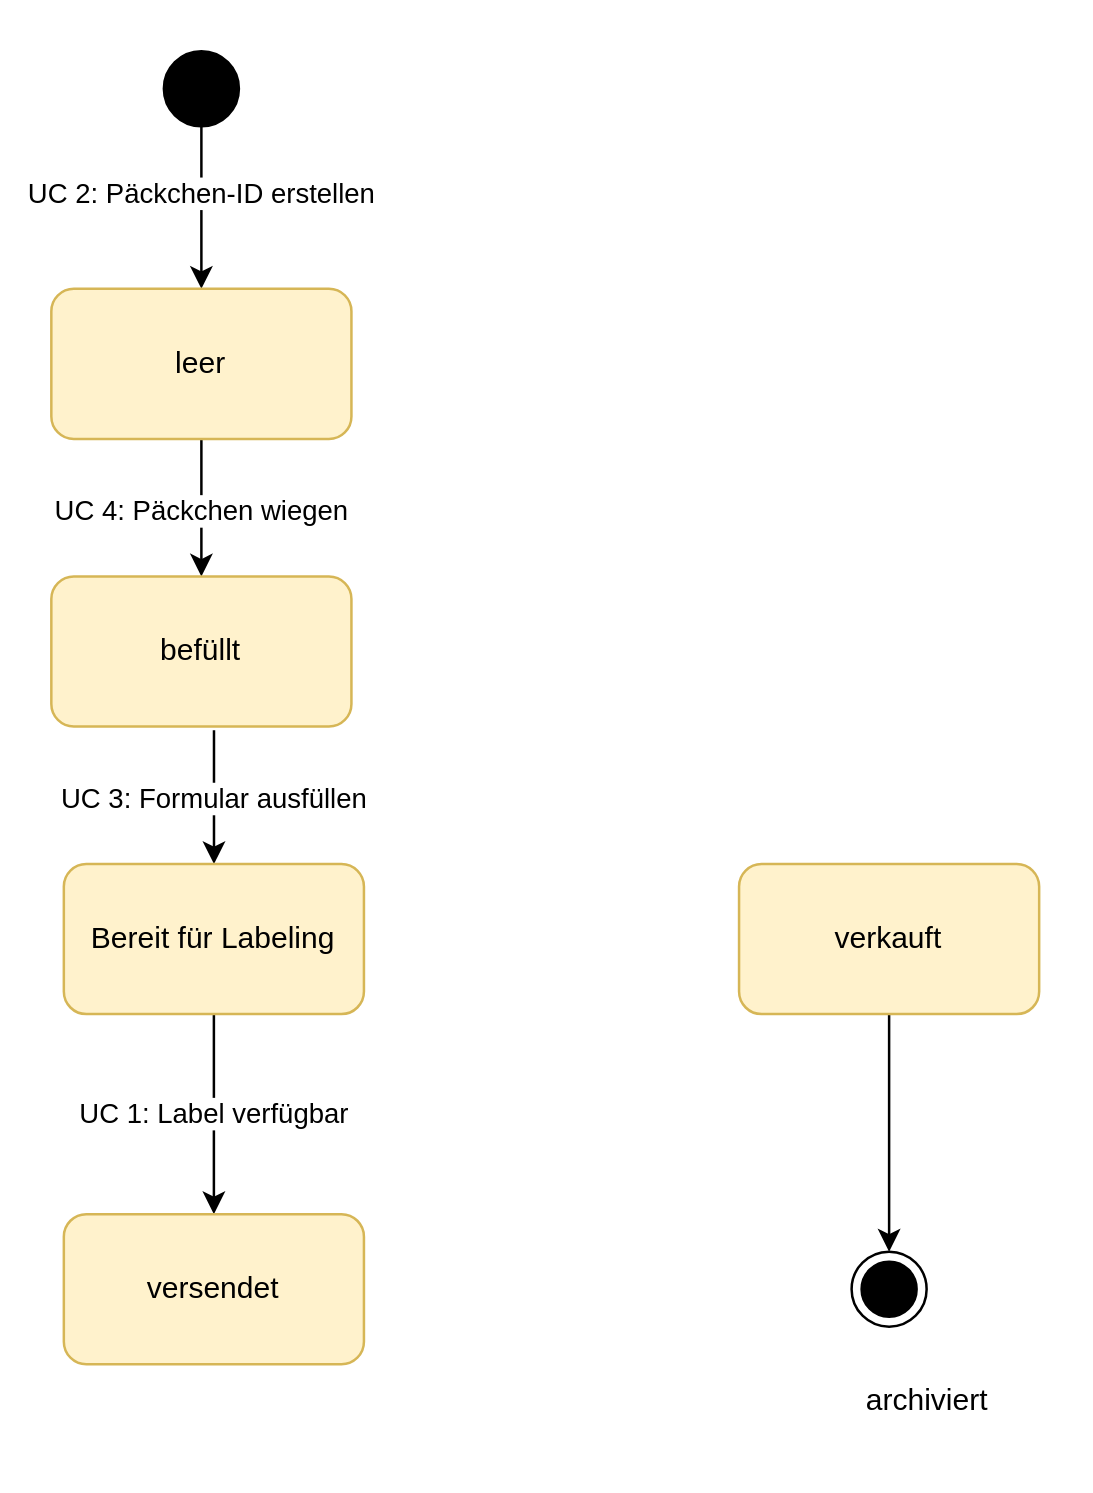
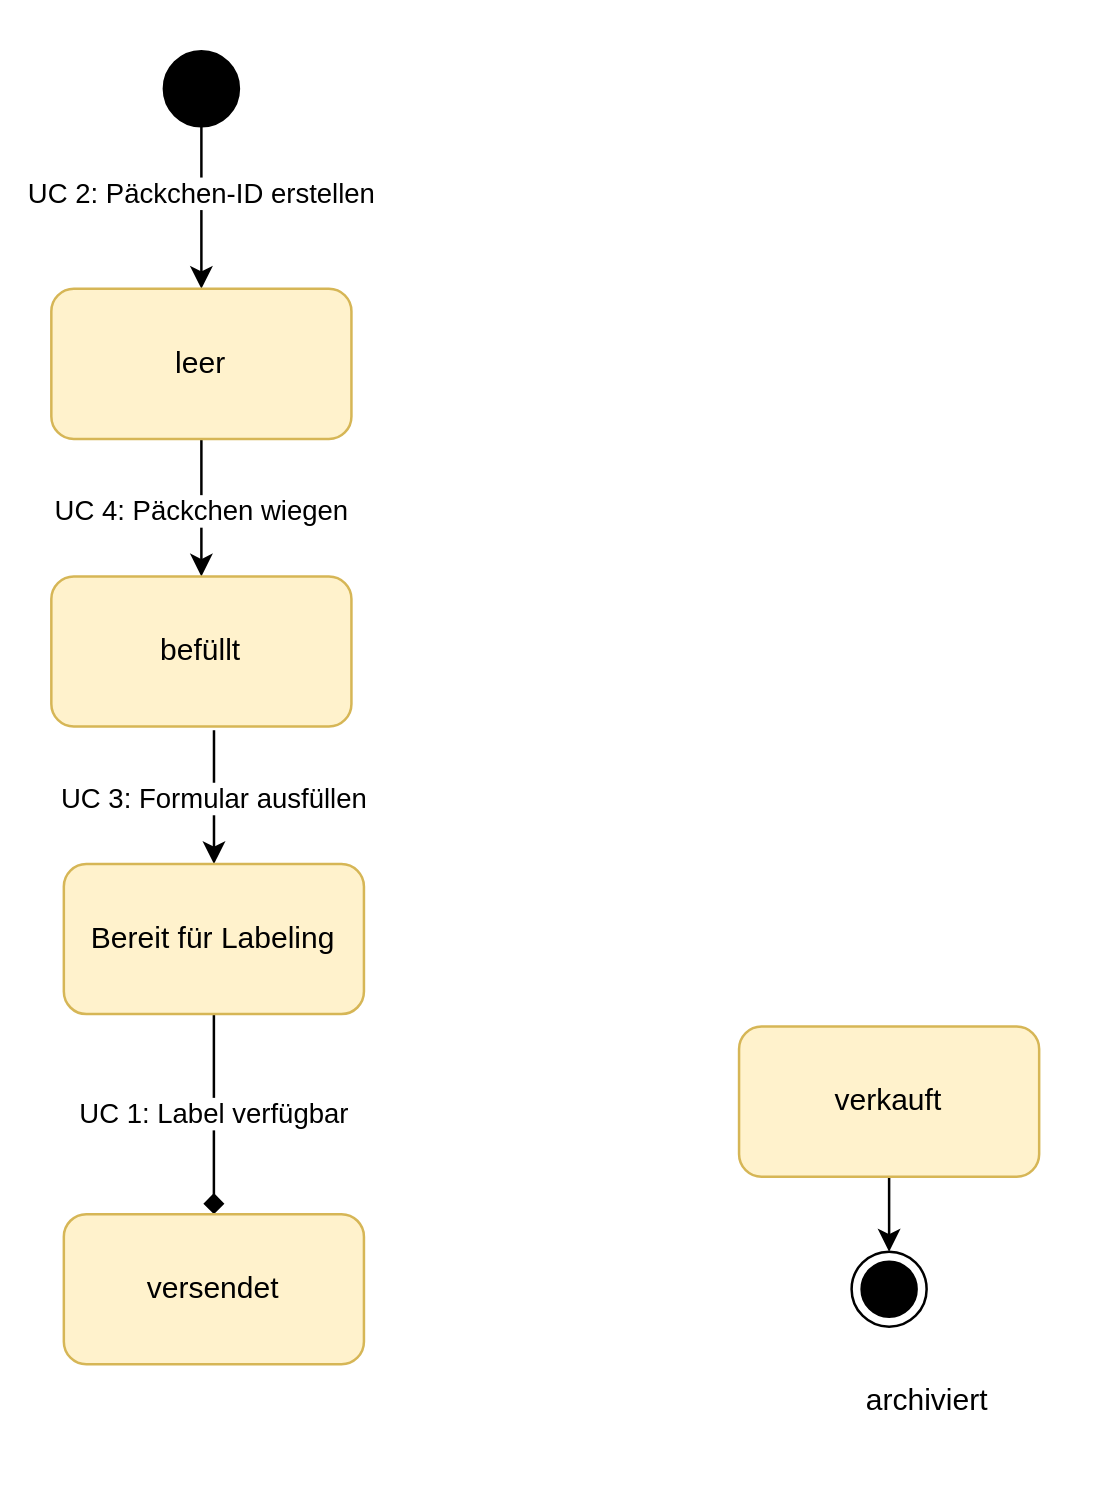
node "verkauft": moved (889, 939) -> (889, 1101)
edge "Bereit für Labeling" -> "versendet": arrowhead classic -> diamond
